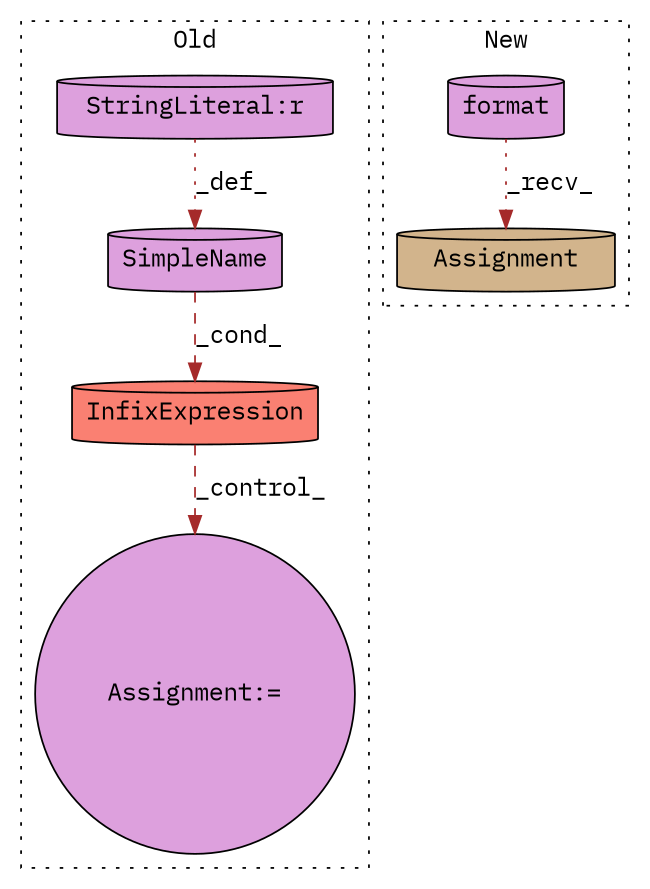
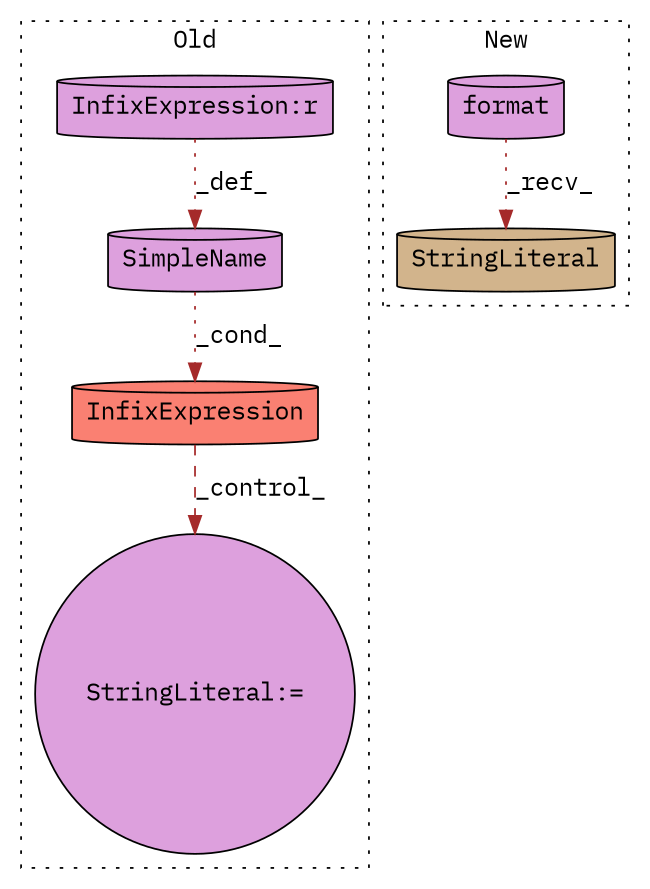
node "StringLiteral:r": label "StringLiteral:r" -> "InfixExpression:r"
node "Assignment": label "Assignment" -> "StringLiteral"
edge "SimpleName" -> "InfixExpression": style dashed -> dotted
node "Assignment:=": label "Assignment:=" -> "StringLiteral:="
